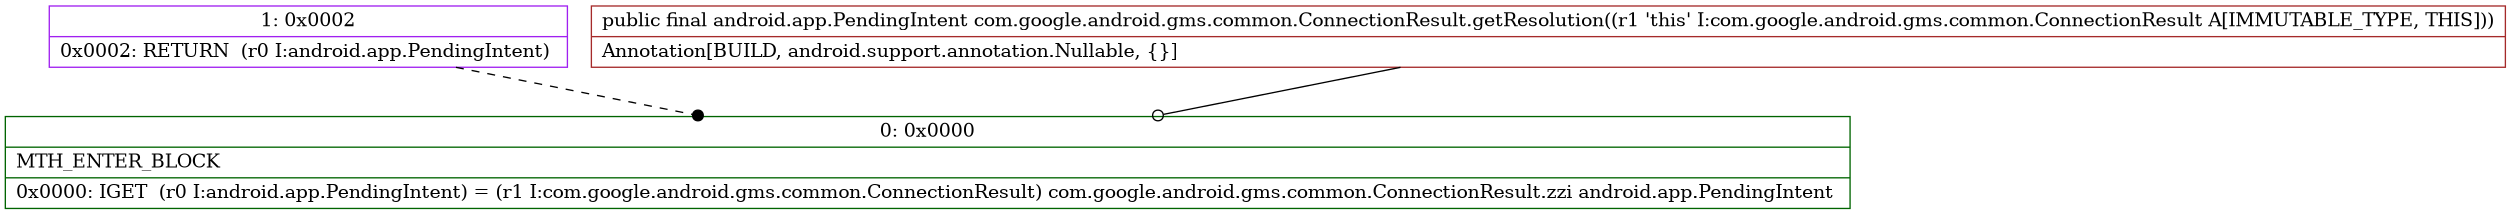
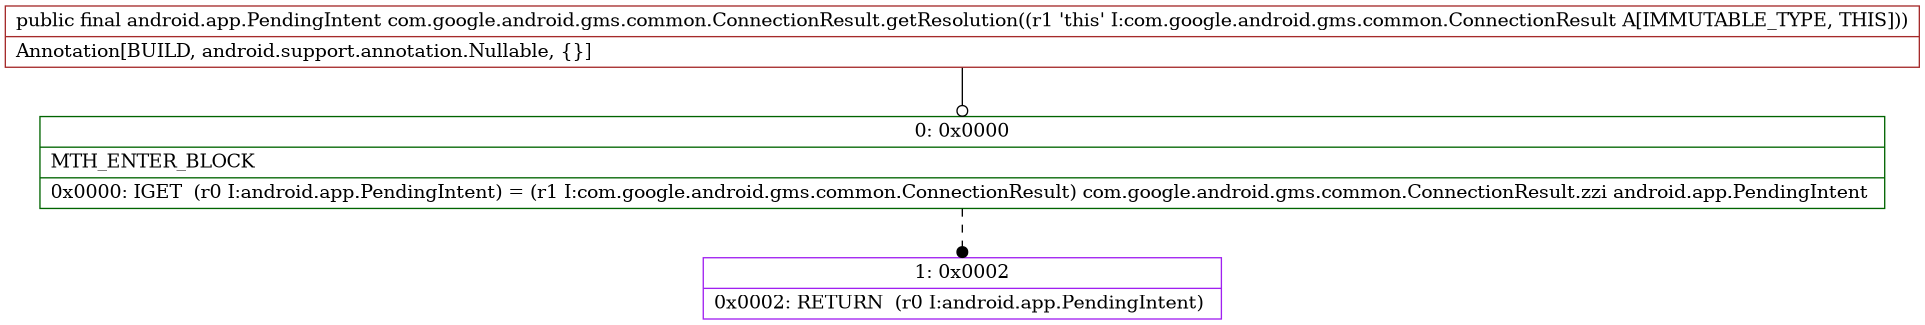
edge "1: 0x0002" -> "0: 0x0000": reversed
